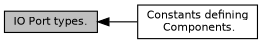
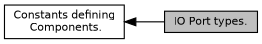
edge "Constants defining Components." -> "IO Port types.": reversed
